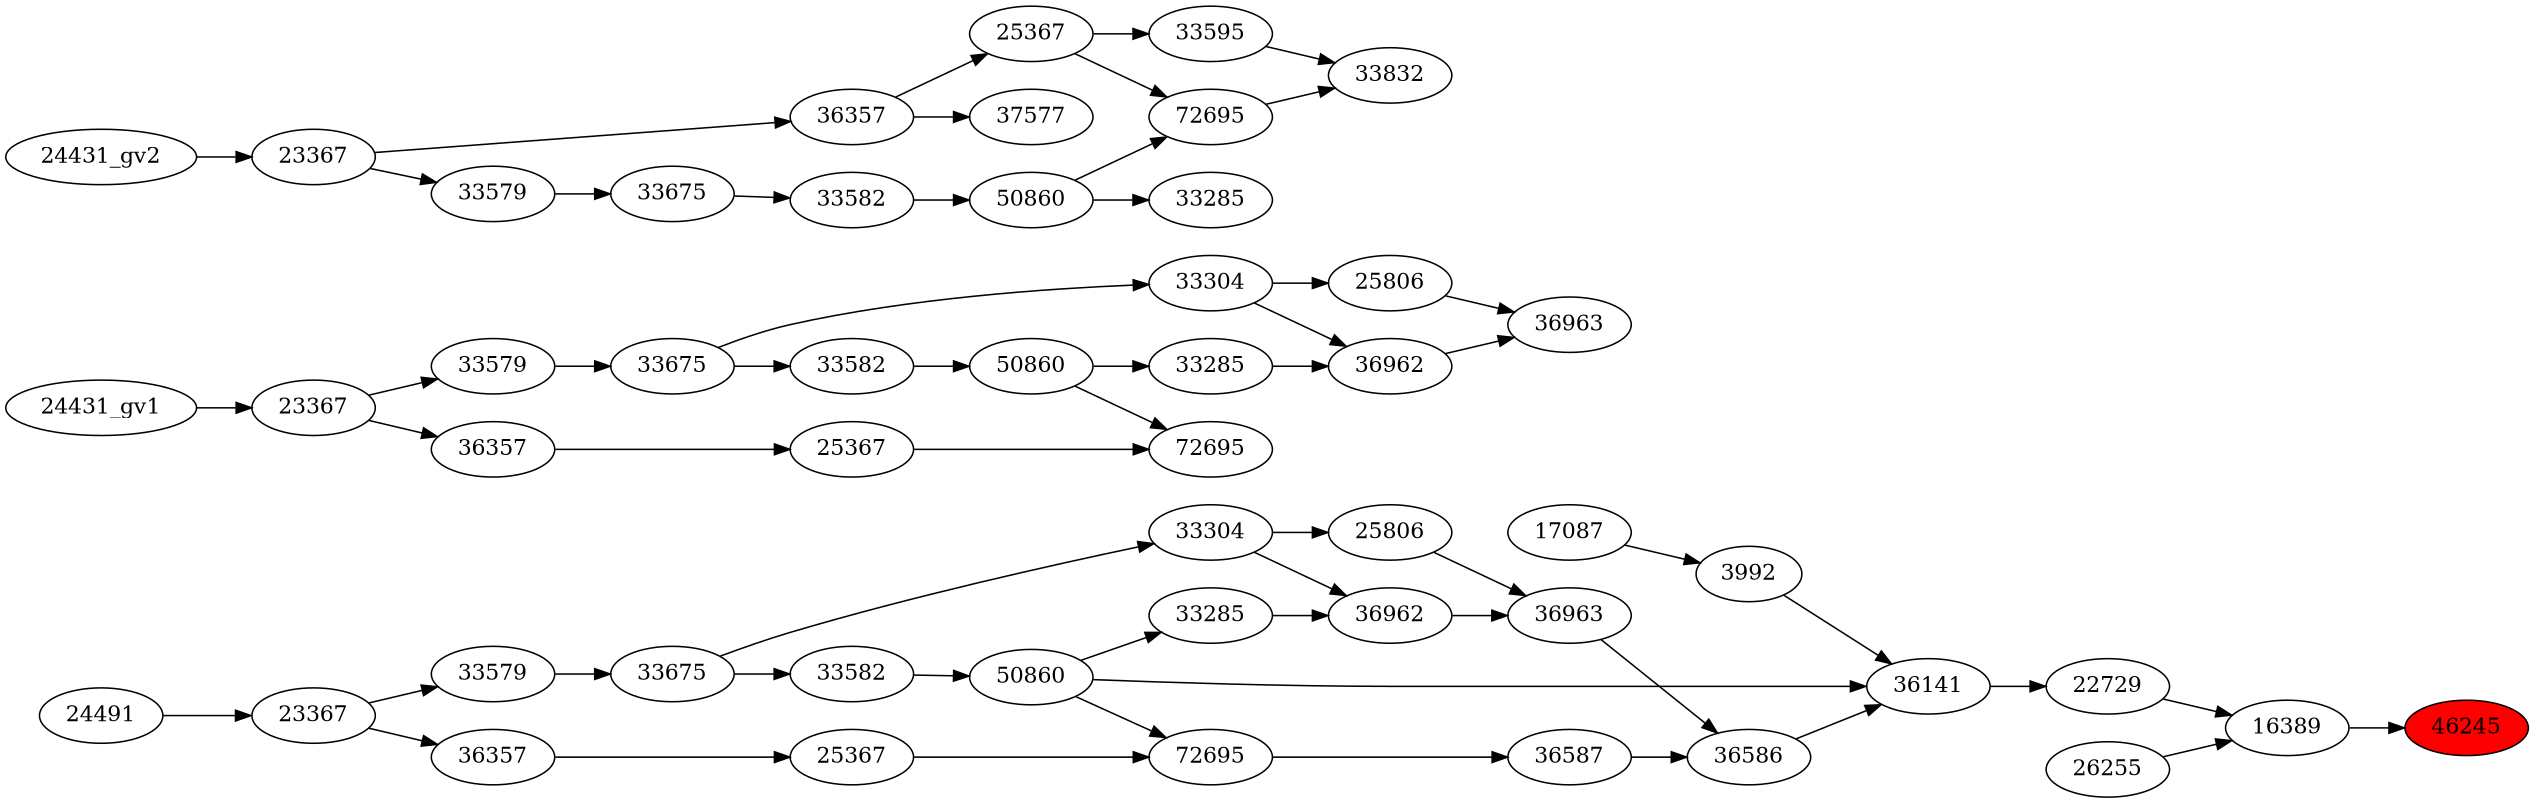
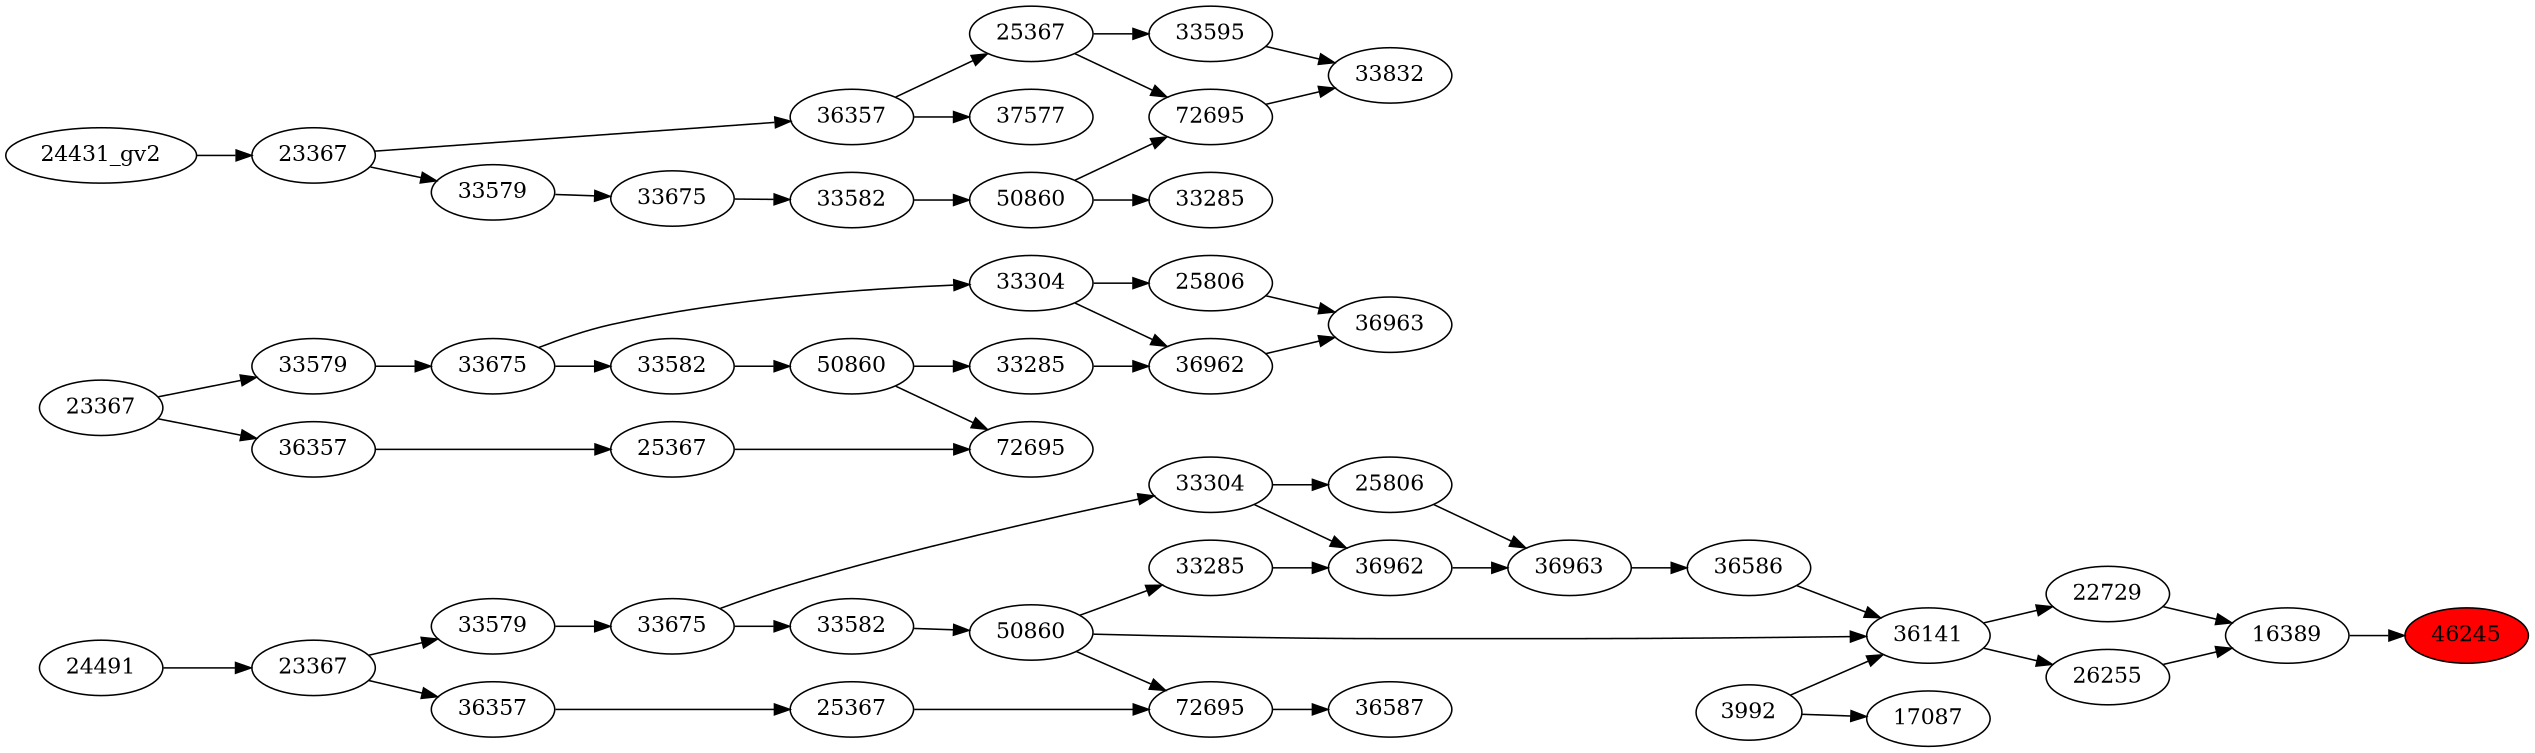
node "24431_gv1": removed
edge "17087" -> "3992": reversed
edge "36141" -> "26255": added
edge "36587" -> "36586": removed
